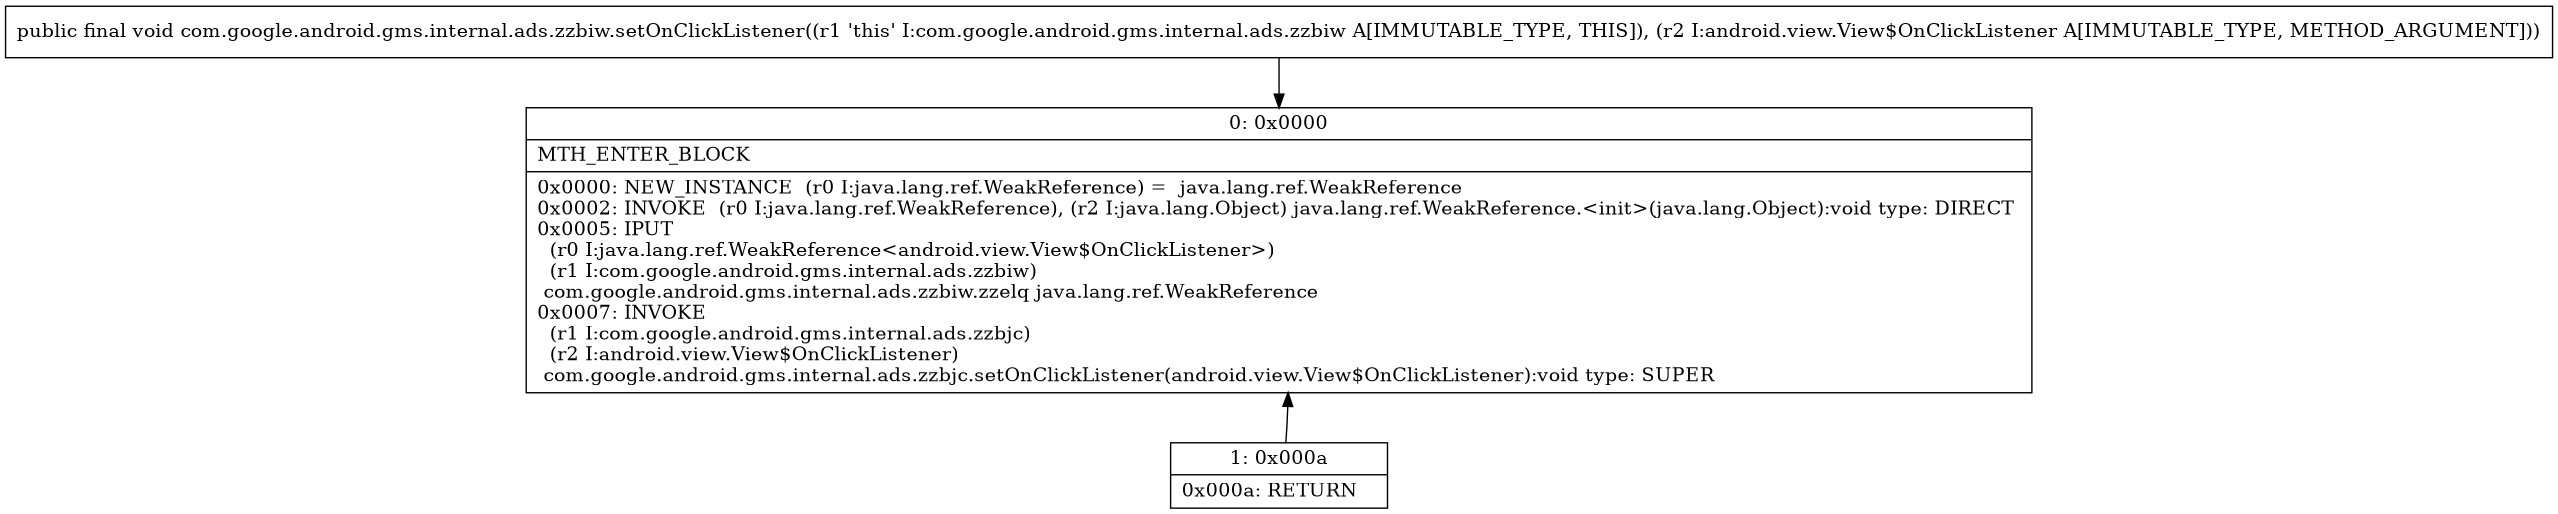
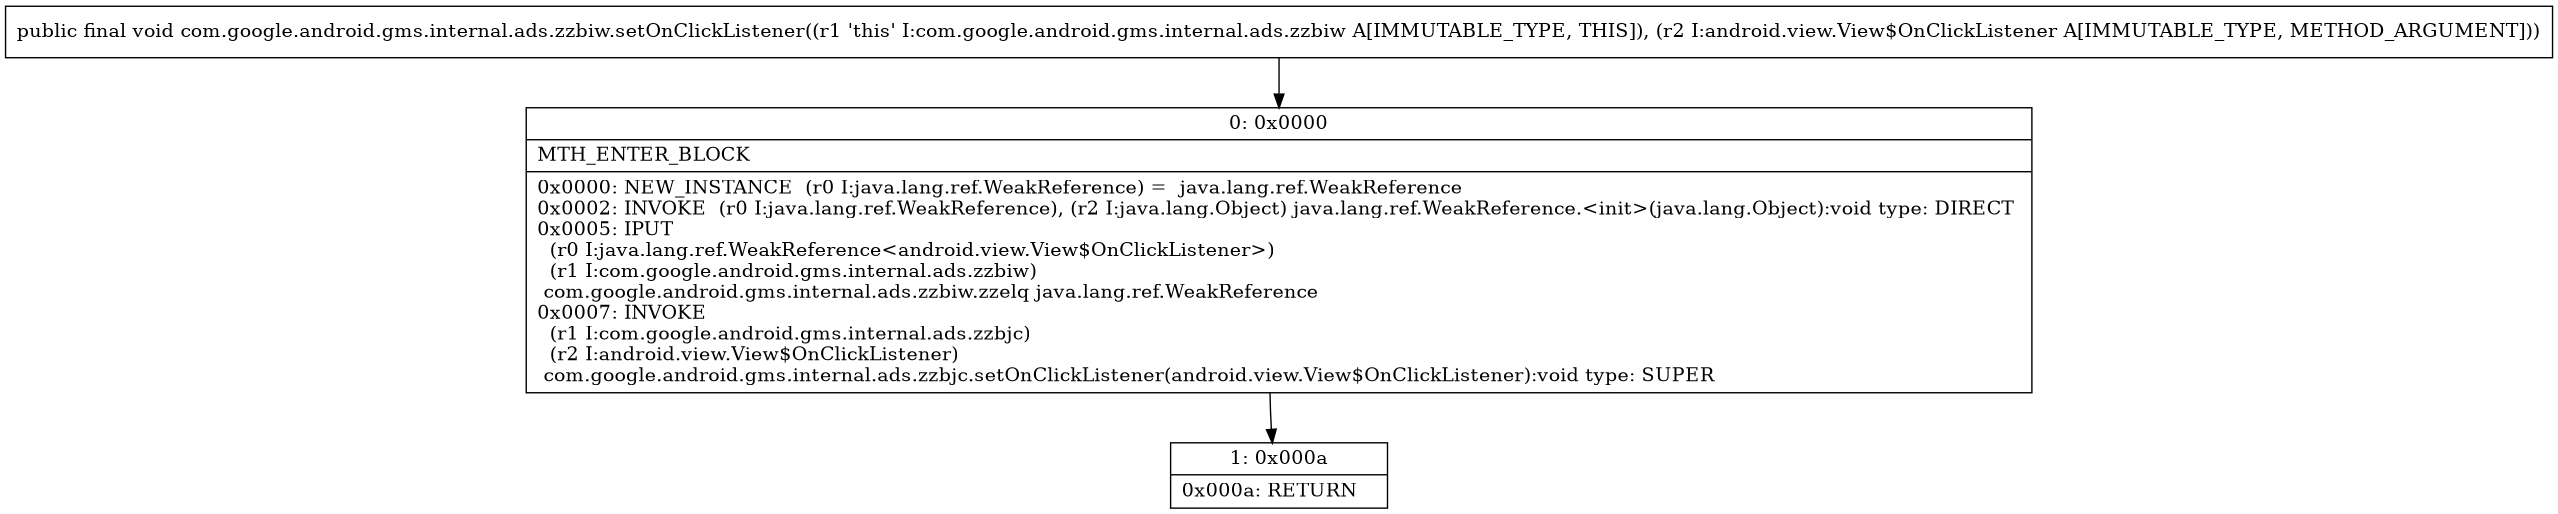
edge "1: 0x000a" -> "0: 0x0000": reversed
